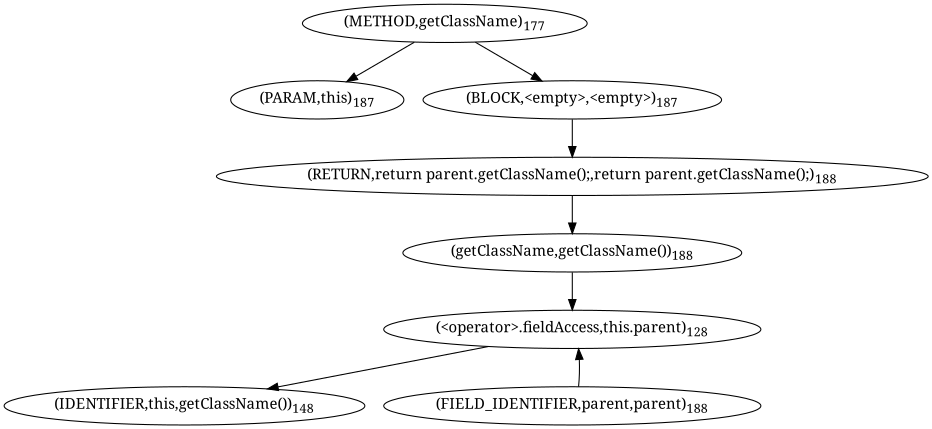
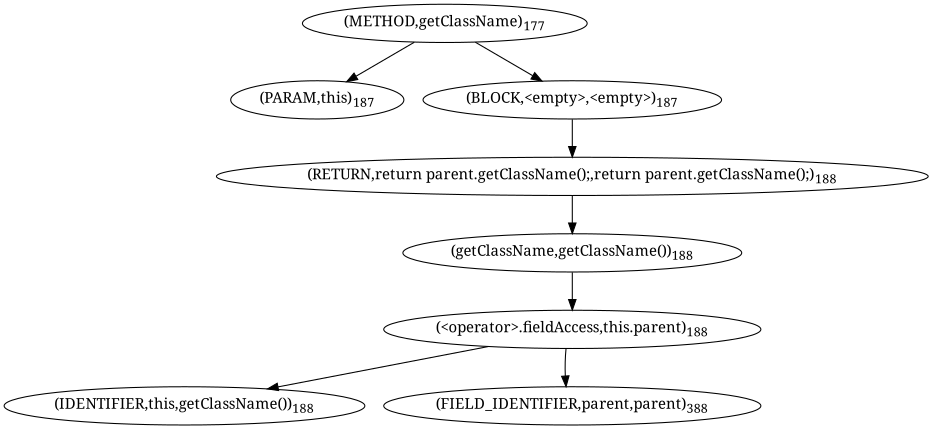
node "(<operator>.fieldAccess,this.parent)": text "128" -> "188"
edge "(FIELD_IDENTIFIER,parent,parent)" -> "(<operator>.fieldAccess,this.parent)": reversed
node "(IDENTIFIER,this,getClassName())": text "148" -> "188"
node "(FIELD_IDENTIFIER,parent,parent)": text "188" -> "388"
